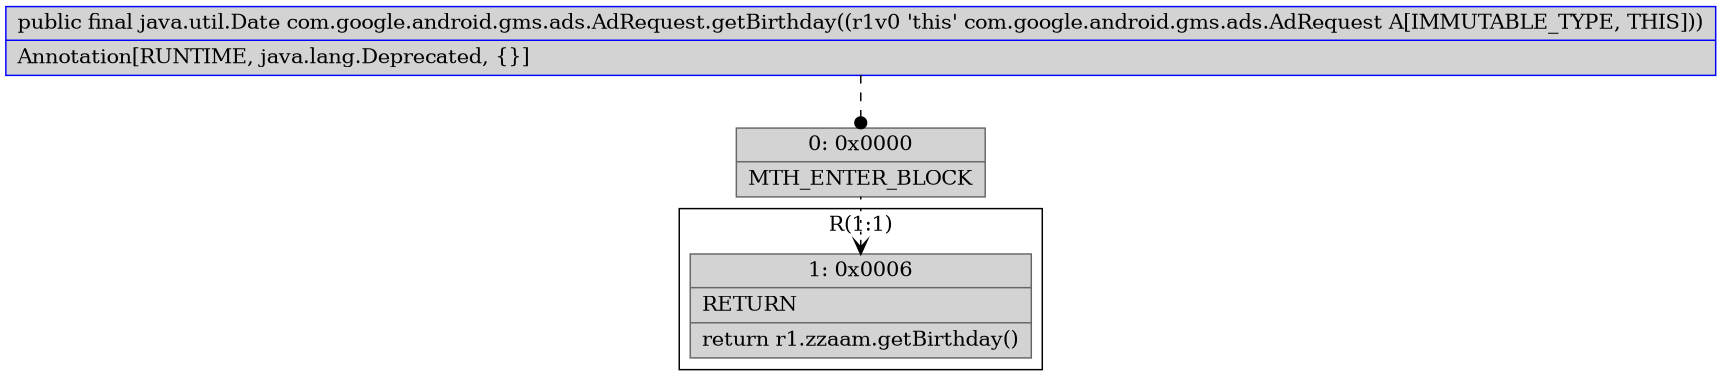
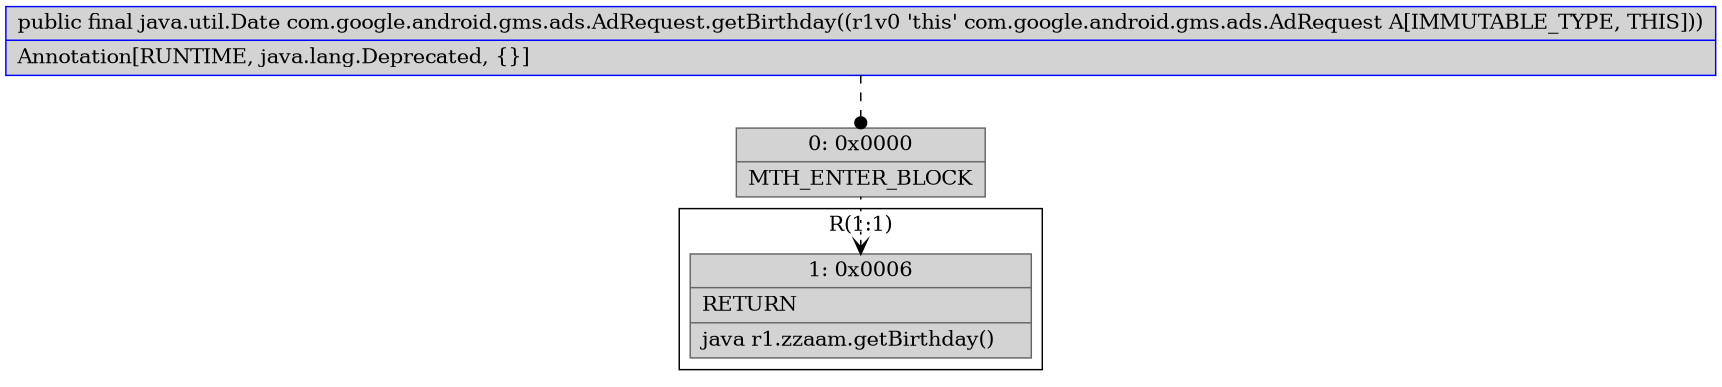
node "1: 0x0006": text "return r1.zzaam.getBirthday()" -> "java r1.zzaam.getBirthday()"
